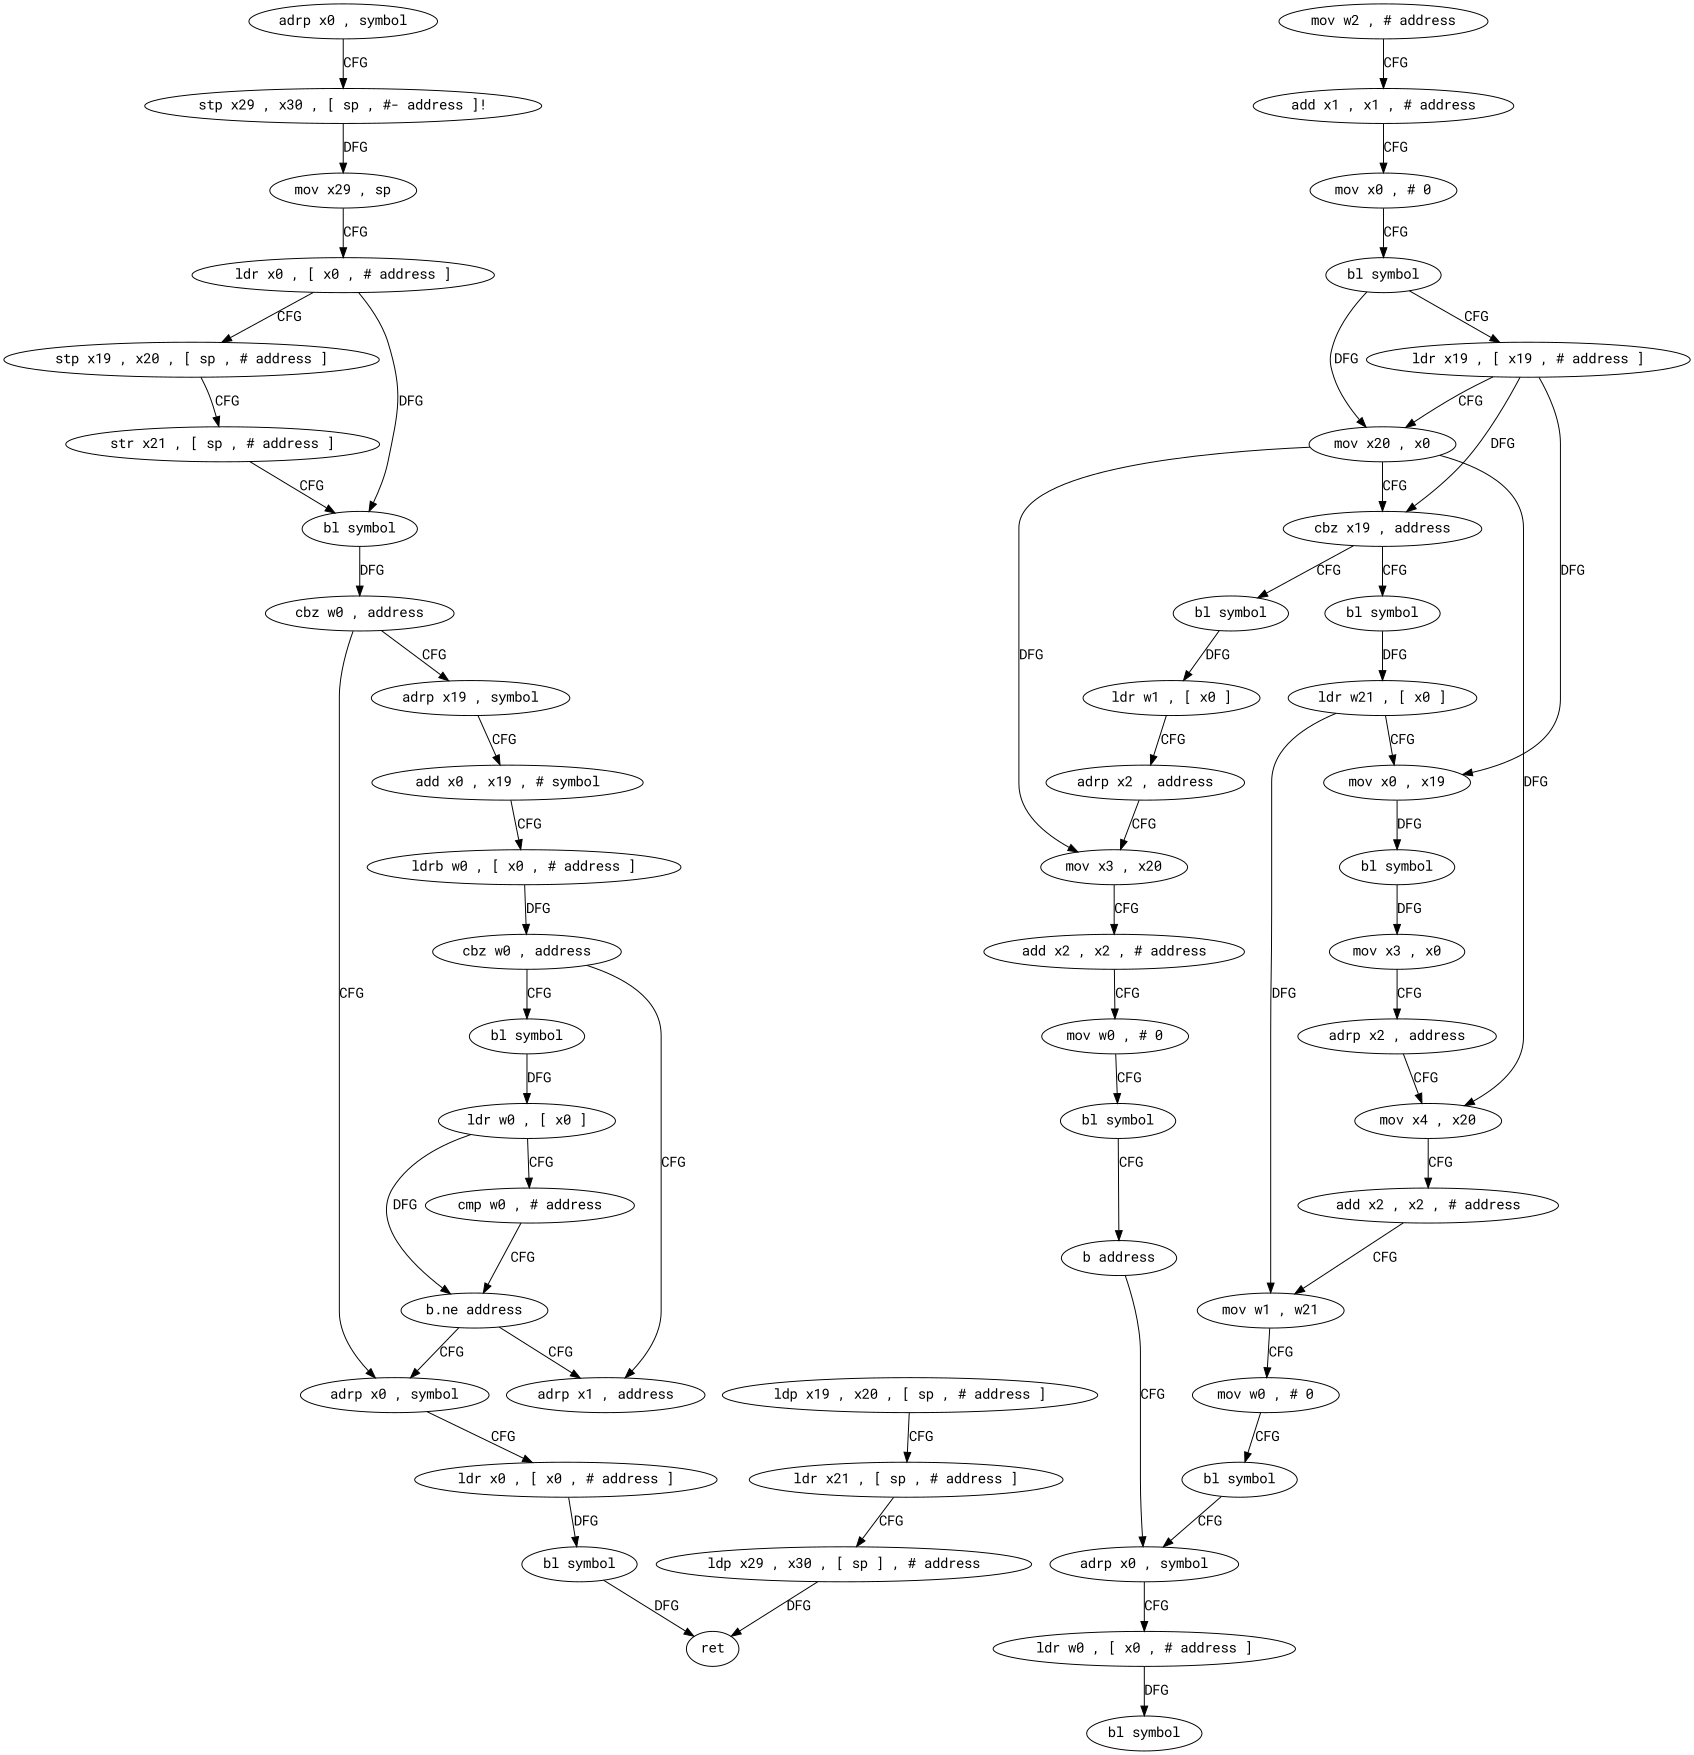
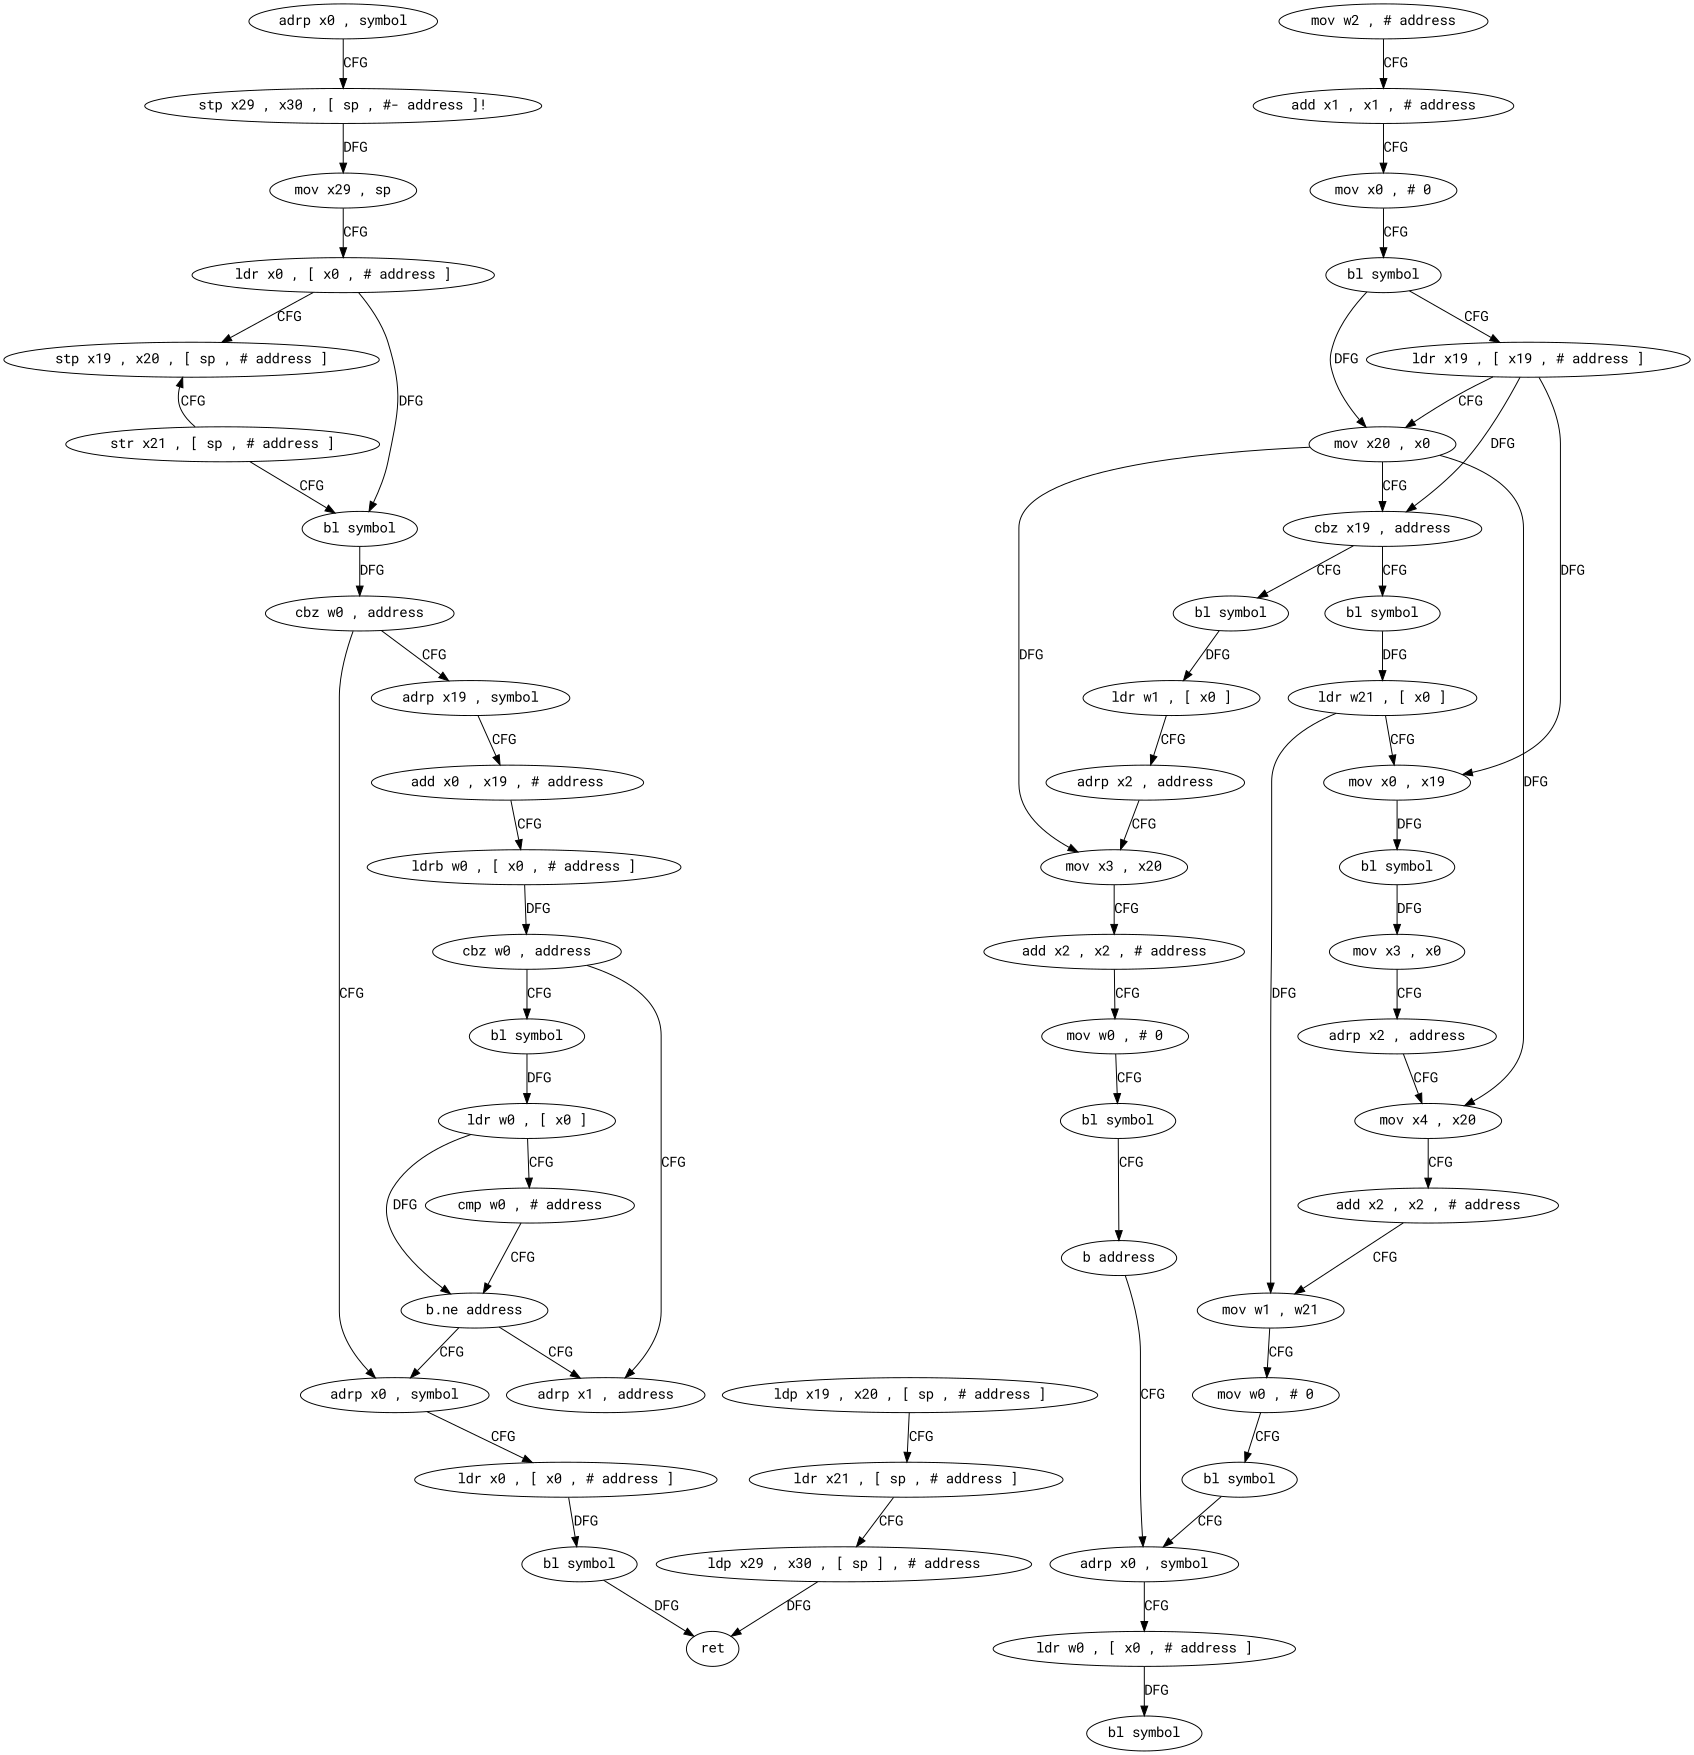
edge "stp x19 , x20 , [ sp , # address ]" -> "str x21 , [ sp , # address ]": reversed
node "add x0 , x19 , # symbol": label "add x0 , x19 , # symbol" -> "add x0 , x19 , # address"
